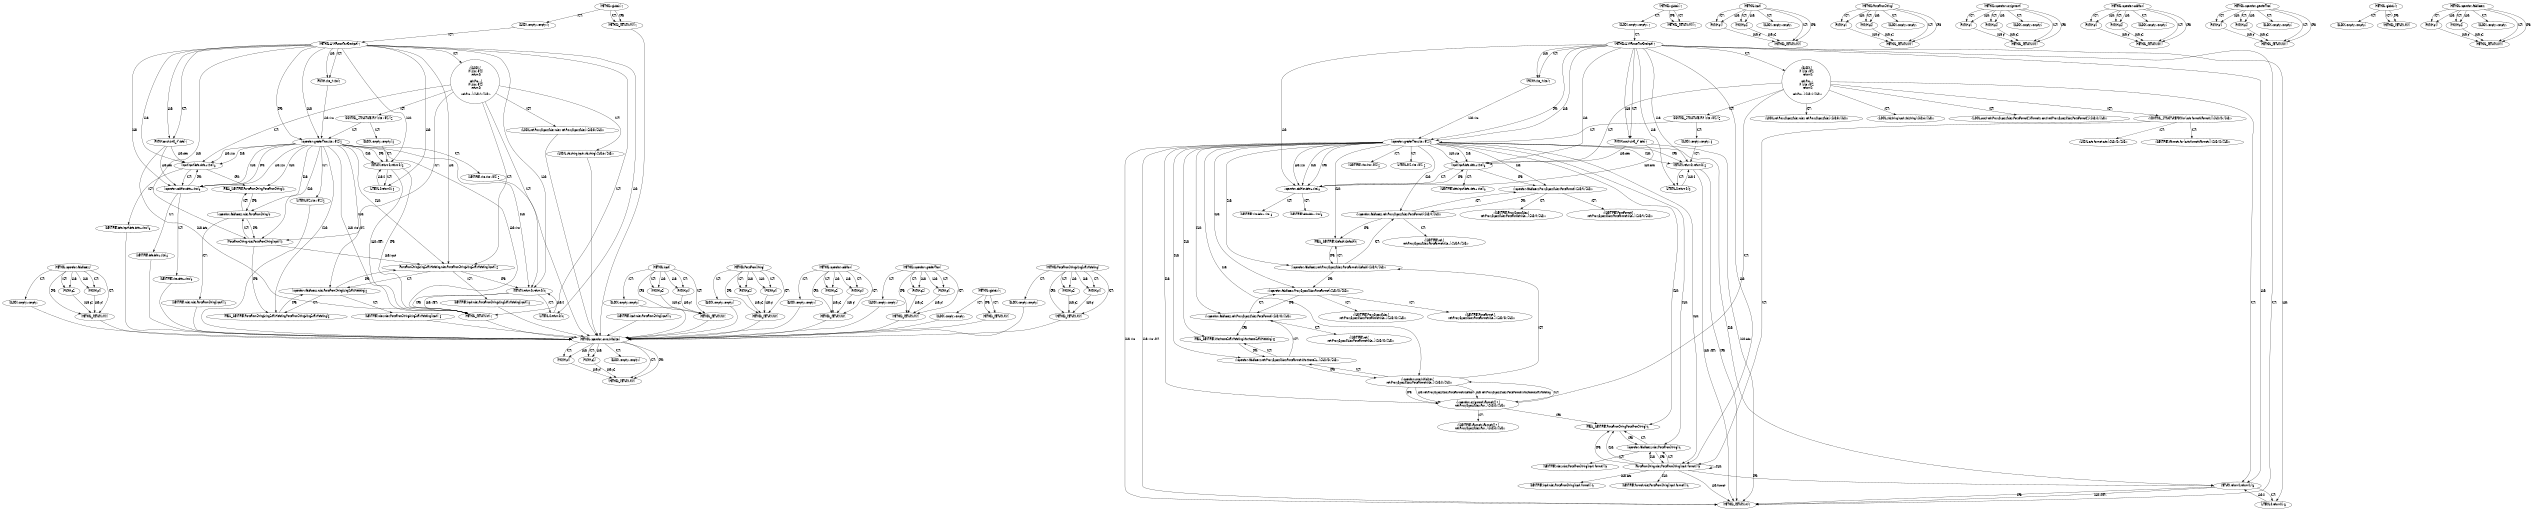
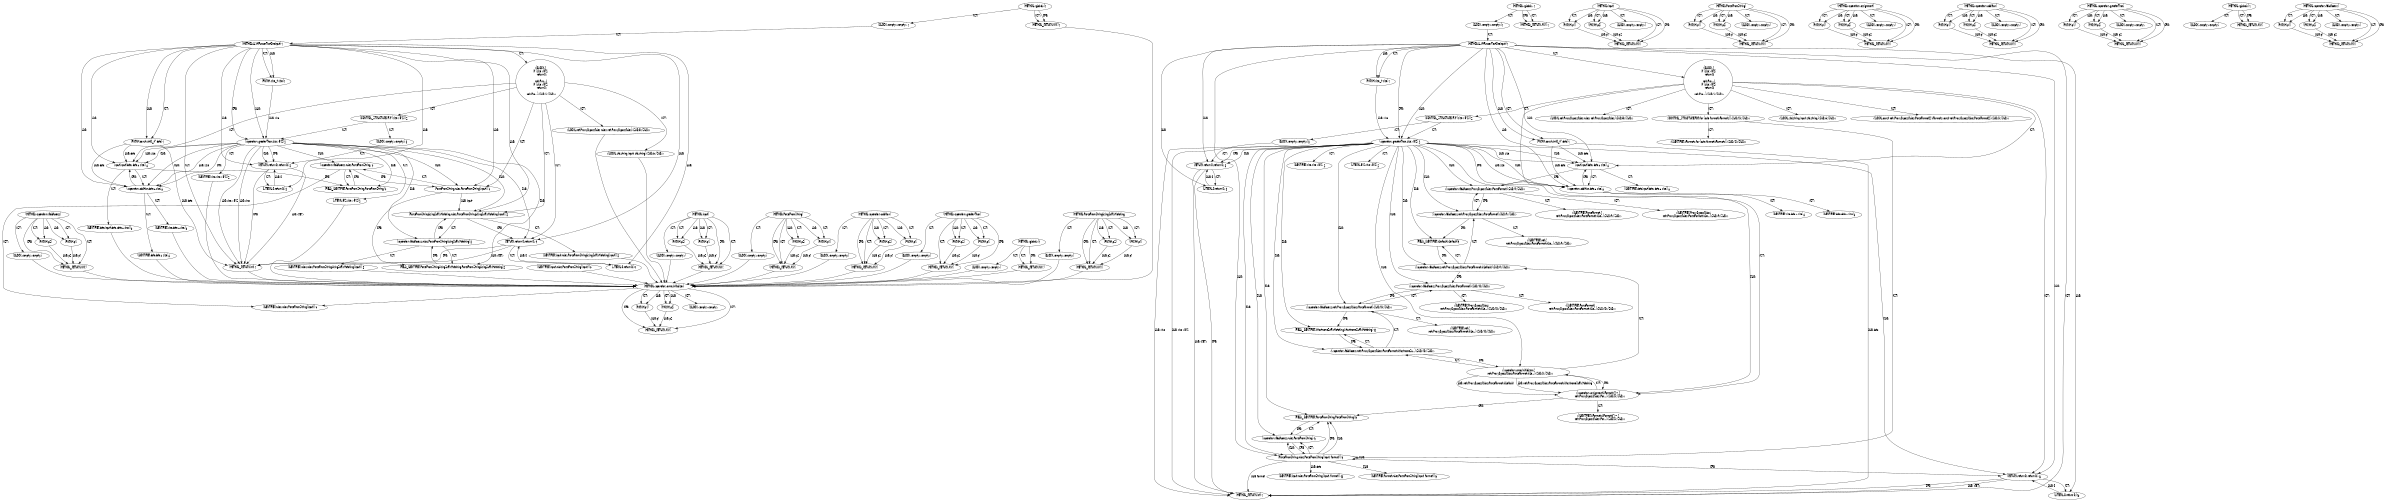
node "<(LOCAL,auto format: auto)<SUB>13</SUB>>": removed
edge "(IDENTIFIER,rules,rules.ParseFromString(input))" -> "(METHOD,<operator>.arrayInitializer)": reversed
node "(IDENTIFIER,rules,rules.ParseFromString(input, format))": removed
node "(IDENTIFIER,input,rules.ParseFromString(input, format))": text "14" -> "15"
